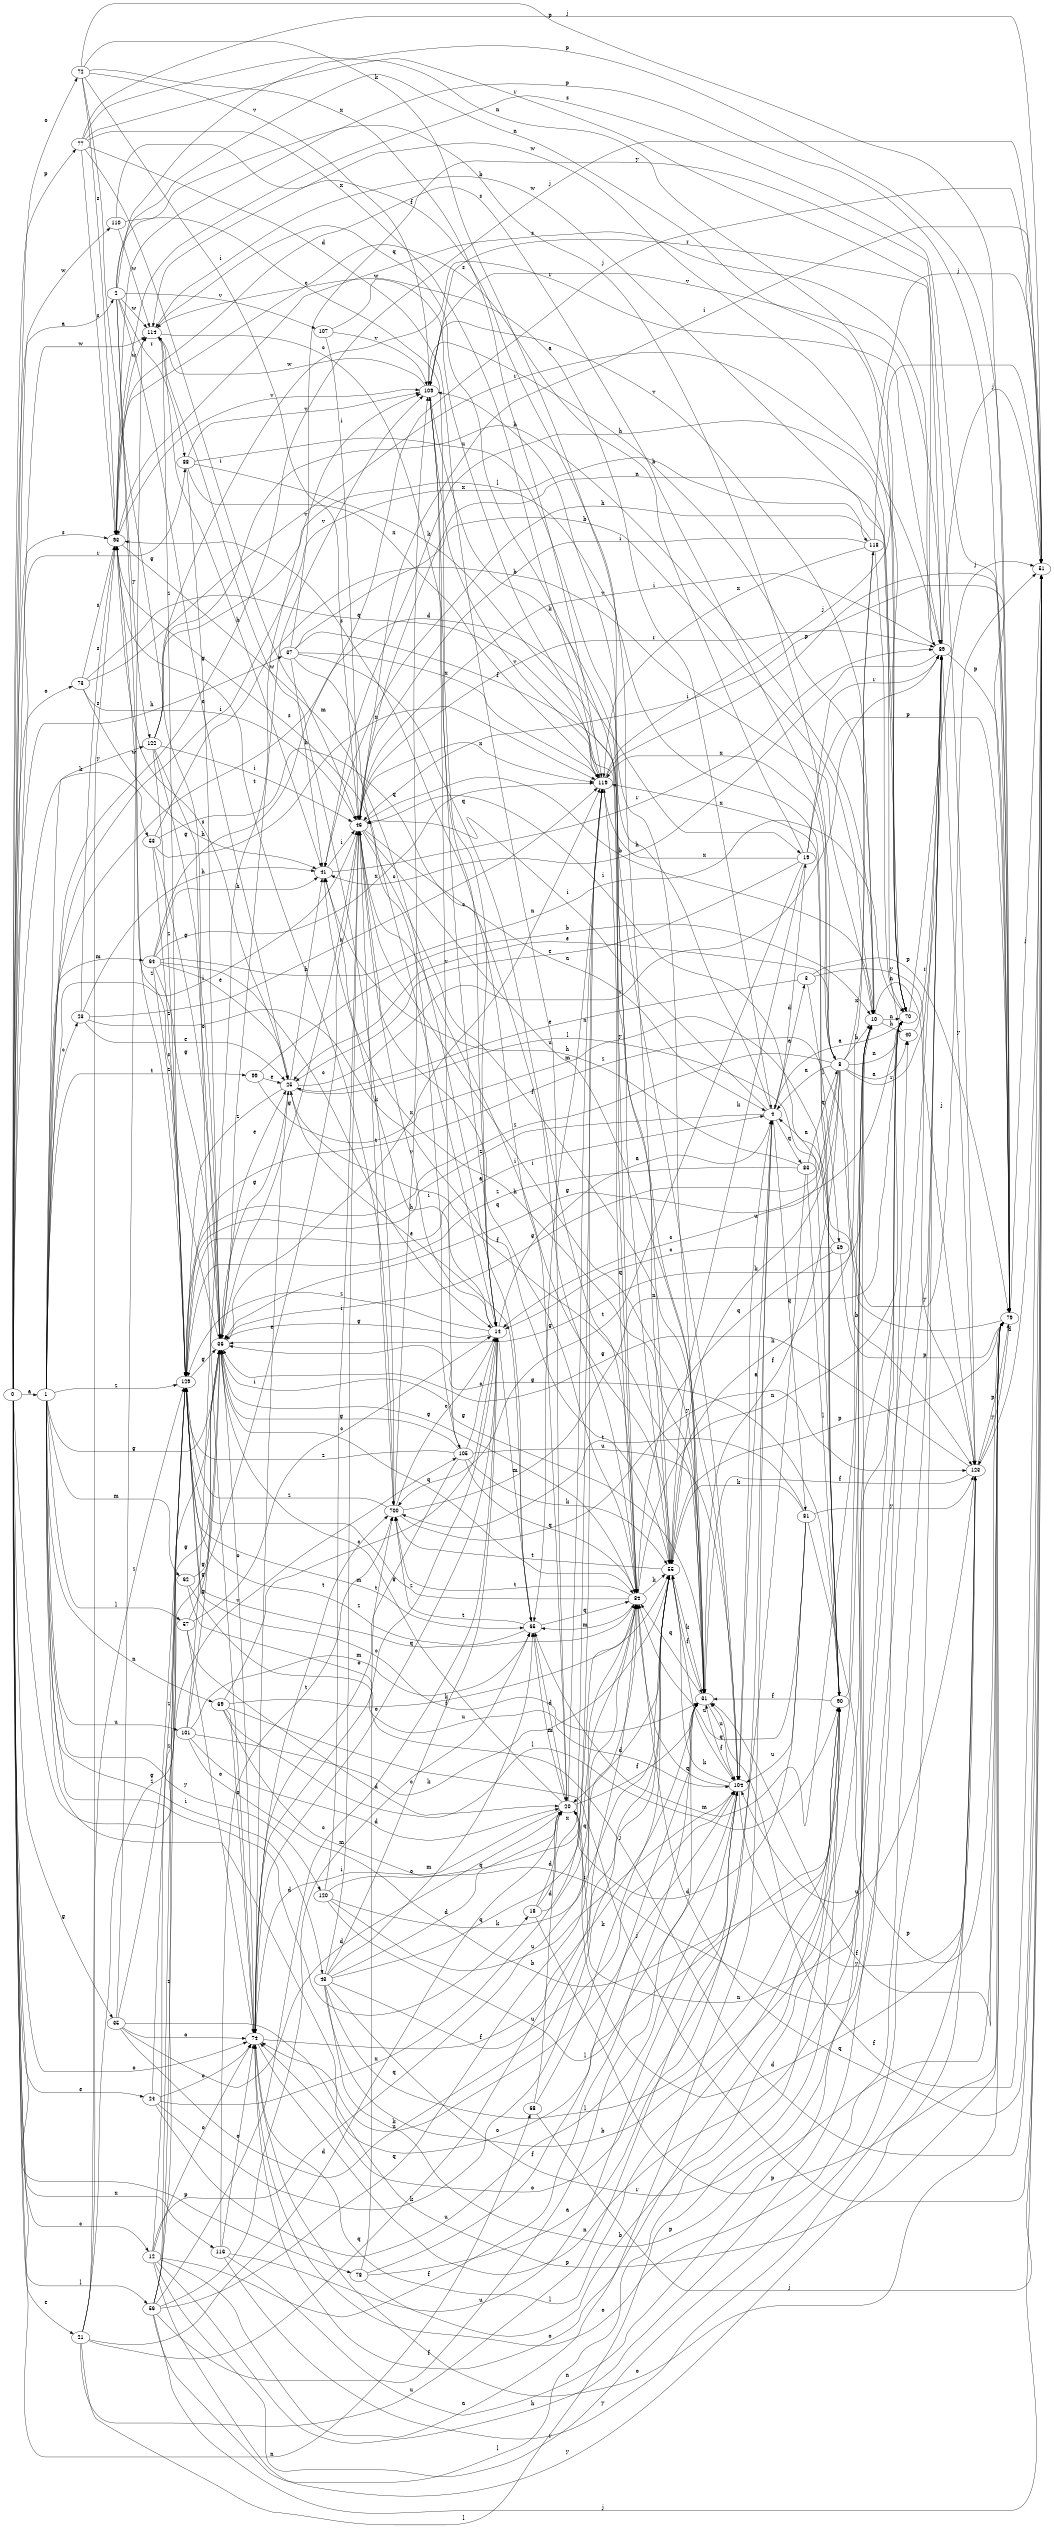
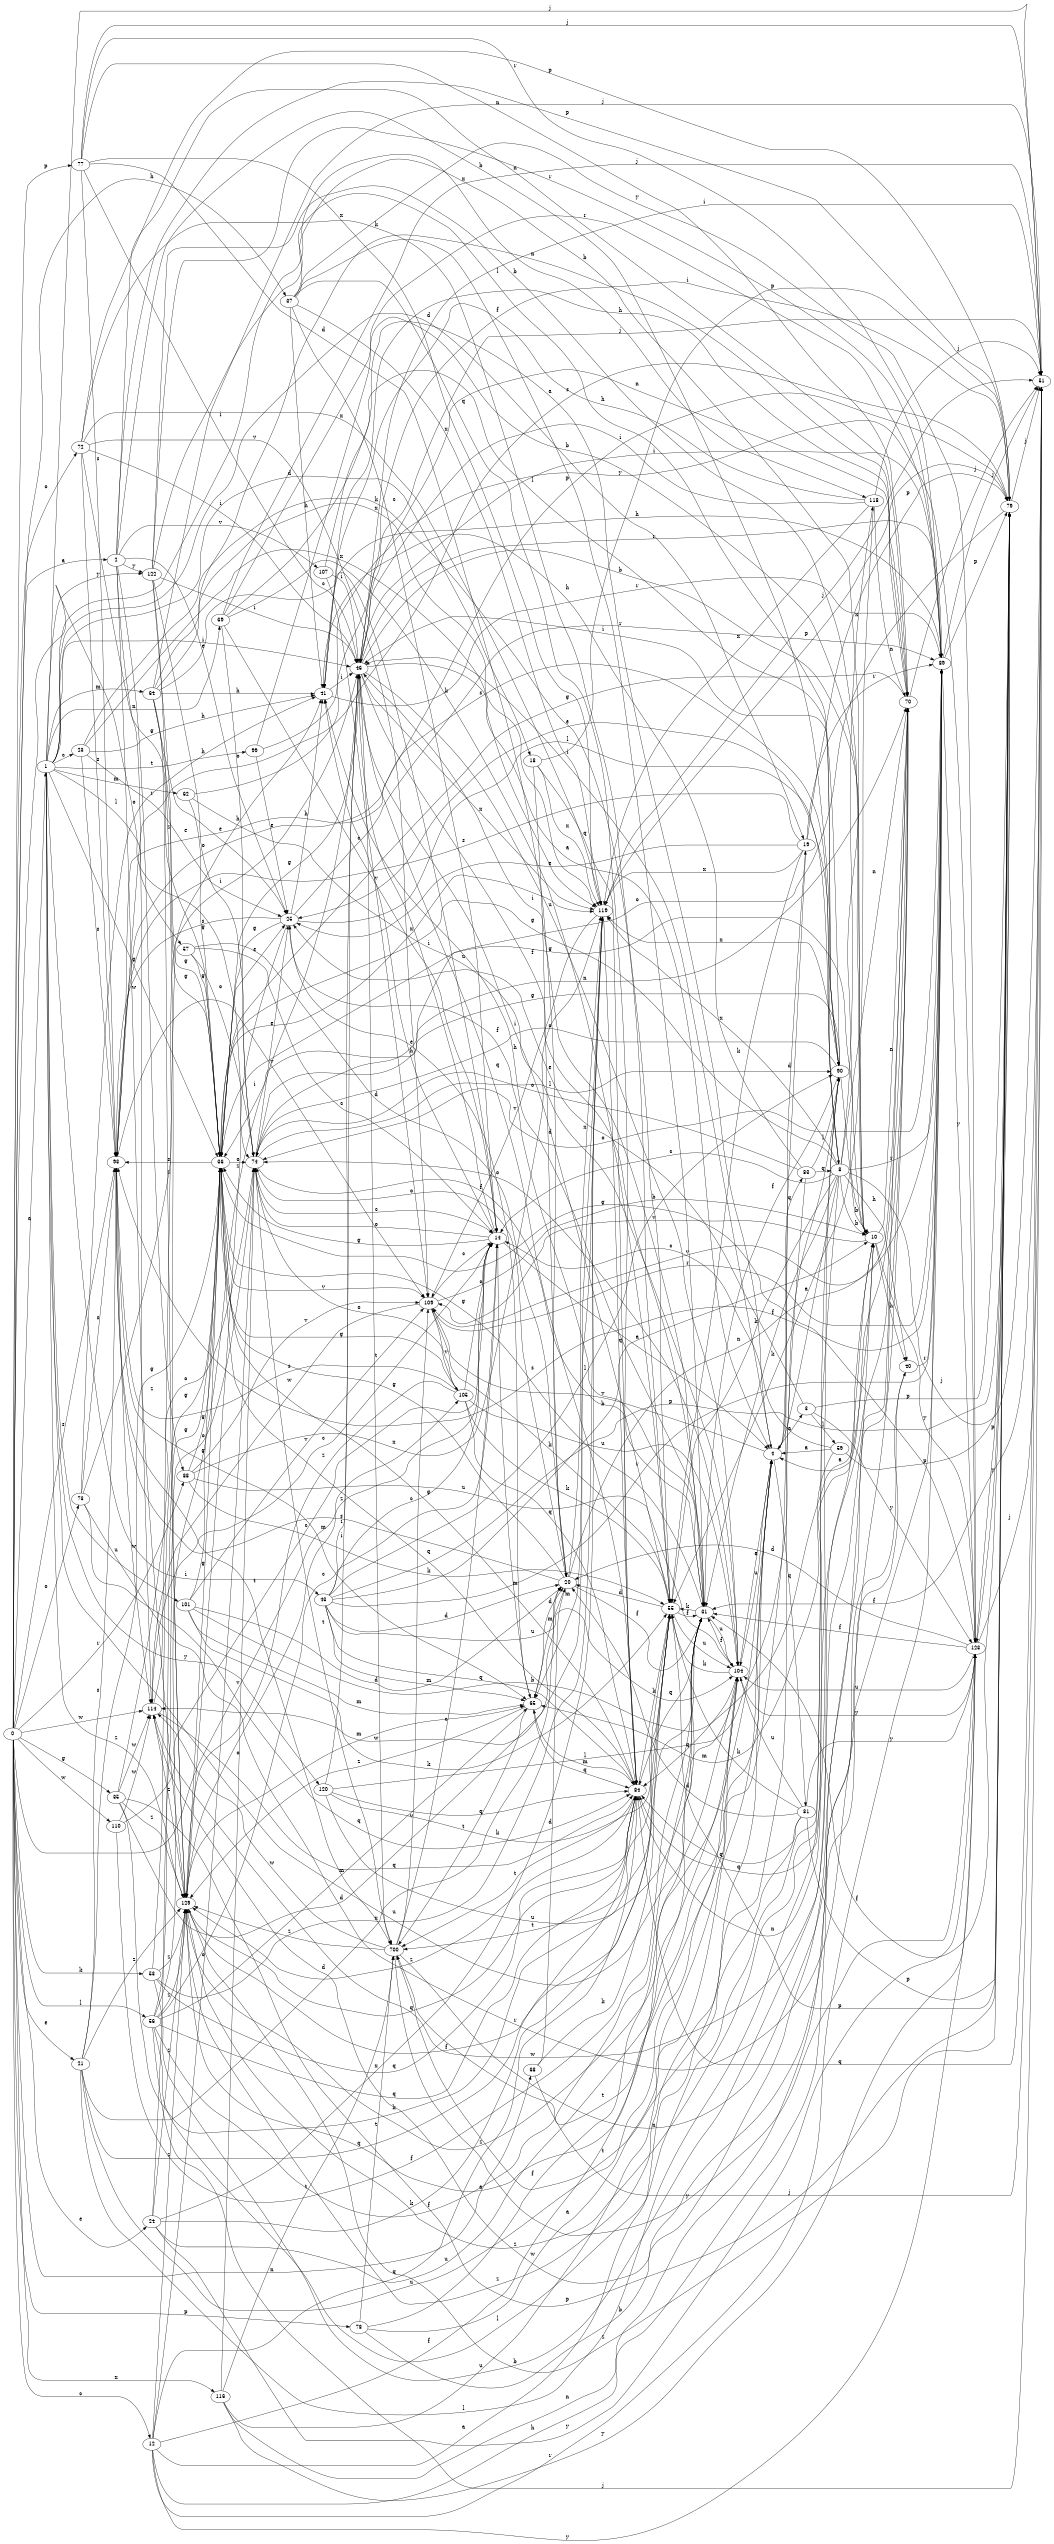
edge "8" -> "40": label "a" -> "h"
edge "123" -> "51": label "d" -> "j"
edge "24" -> "123": added, label "y"
